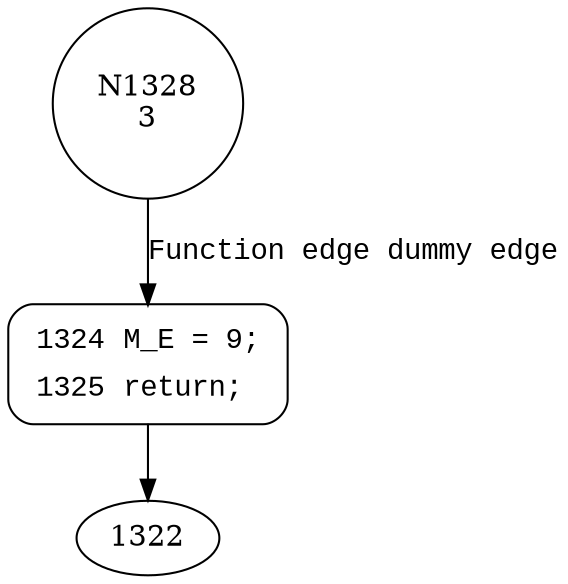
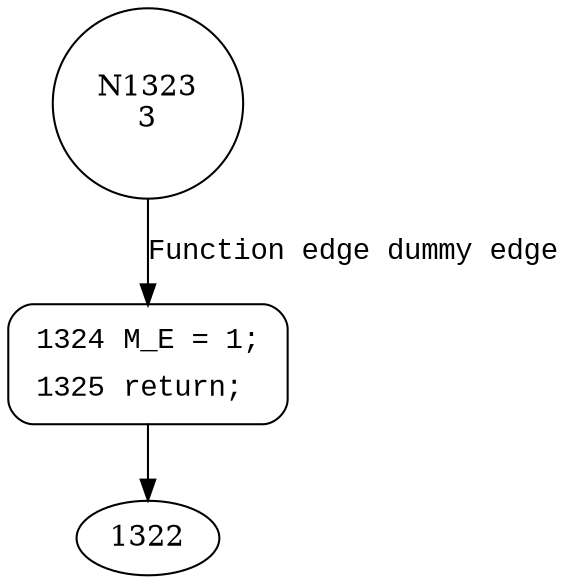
node "N1328 3": label "N1328 3" -> "N1323 3"
node "1324": text "M_E = 9;" -> "M_E = 1;"
